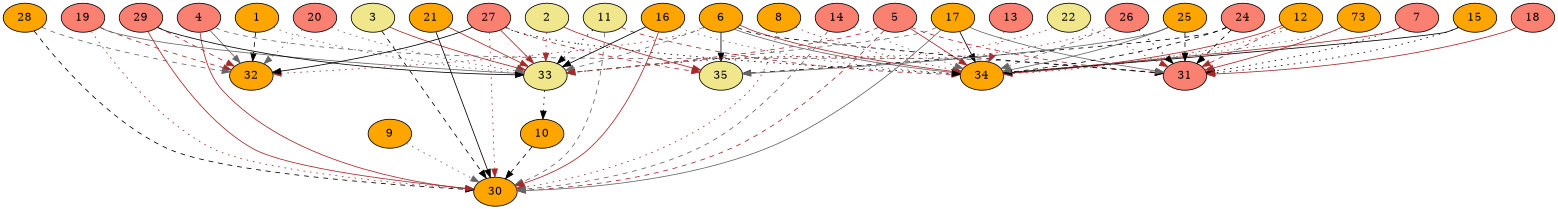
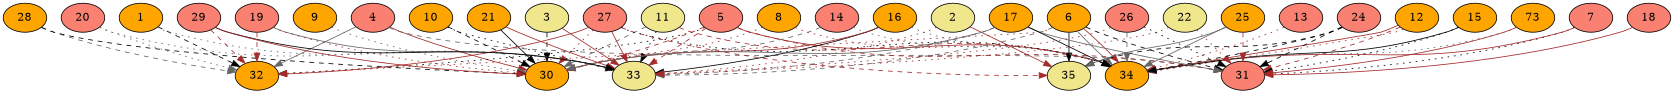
edge "25" -> "31": color black -> brown
edge "27" -> "32": color black -> brown
edge "5" -> "32": added
edge "33" -> "10": reversed
